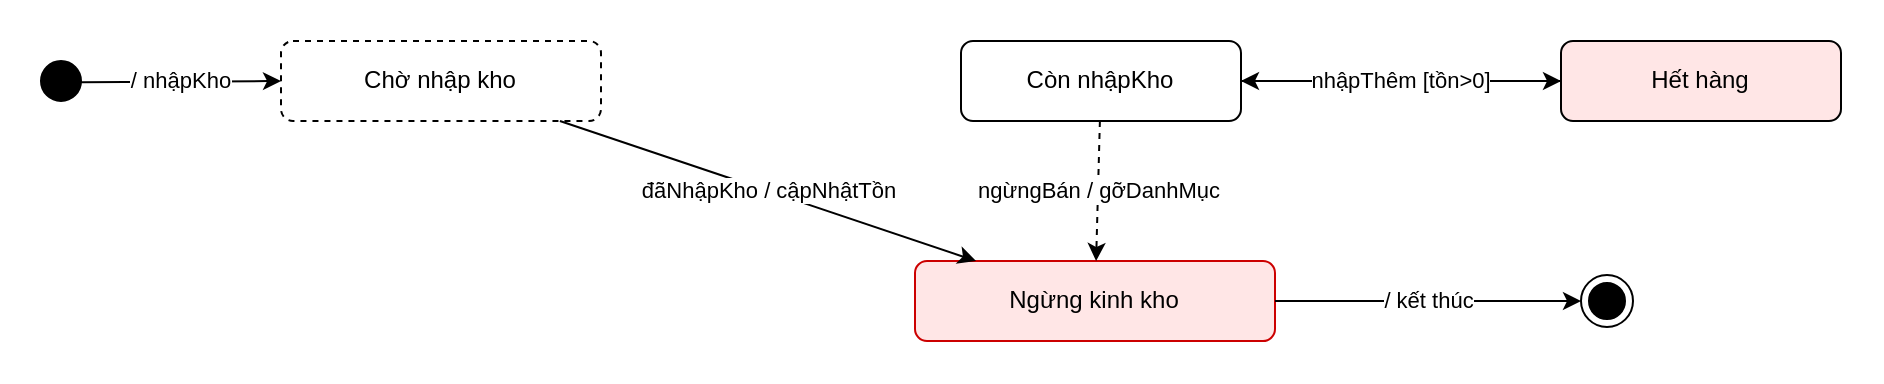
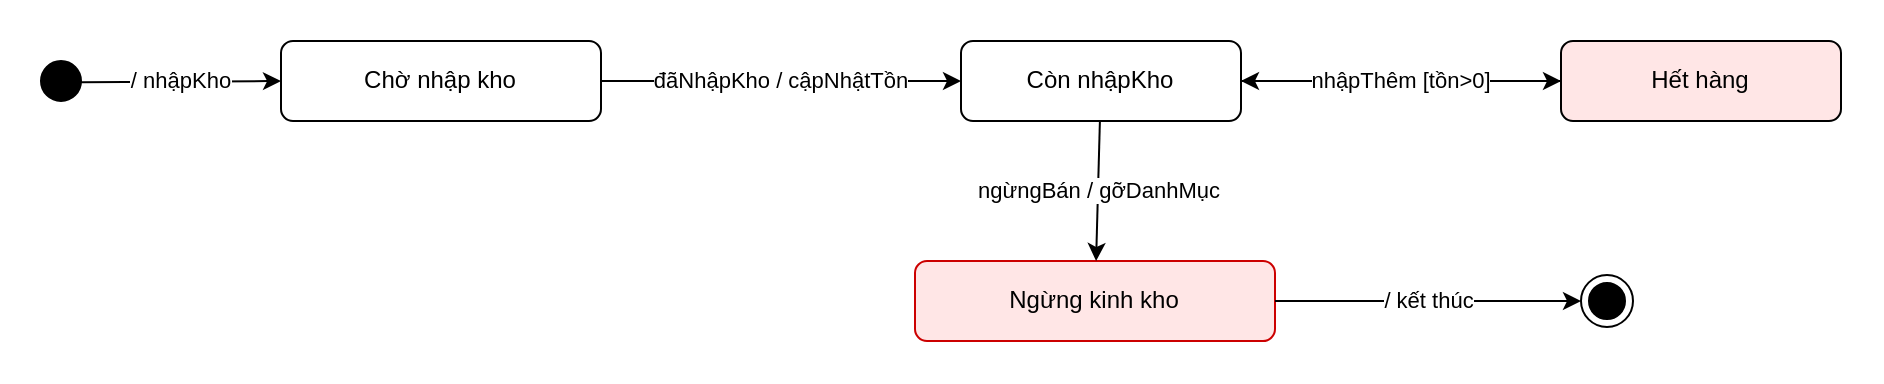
node "Chờ nhập kho": style dashed -> solid
edge "Còn nhậpKho" -> "Ngừng kinh kho": style dashed -> solid
edge "Chờ nhập kho" -> "Ngừng kinh kho": now "Chờ nhập kho" -> "Còn nhậpKho"
